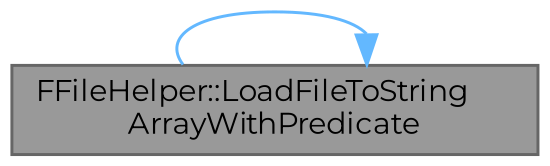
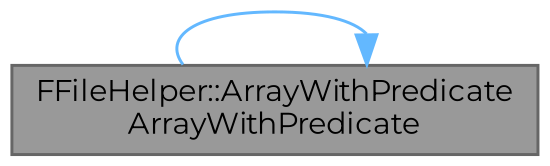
node "FFileHelper::LoadFileToString ArrayWithPredicate": label "FFileHelper::LoadFileToString ArrayWithPredicate" -> "FFileHelper::ArrayWithPredicate ArrayWithPredicate"
